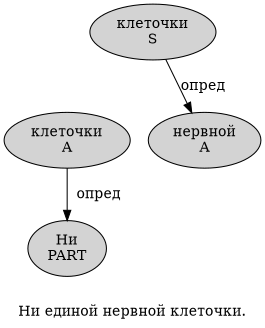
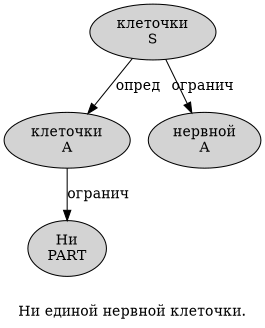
edge "клеточки S" -> "клеточки A": added, label "опред"
edge "клеточки S" -> "нервной A": label "опред" -> "огранич"
edge "клеточки A" -> "Ни PART": label "опред" -> "огранич"
